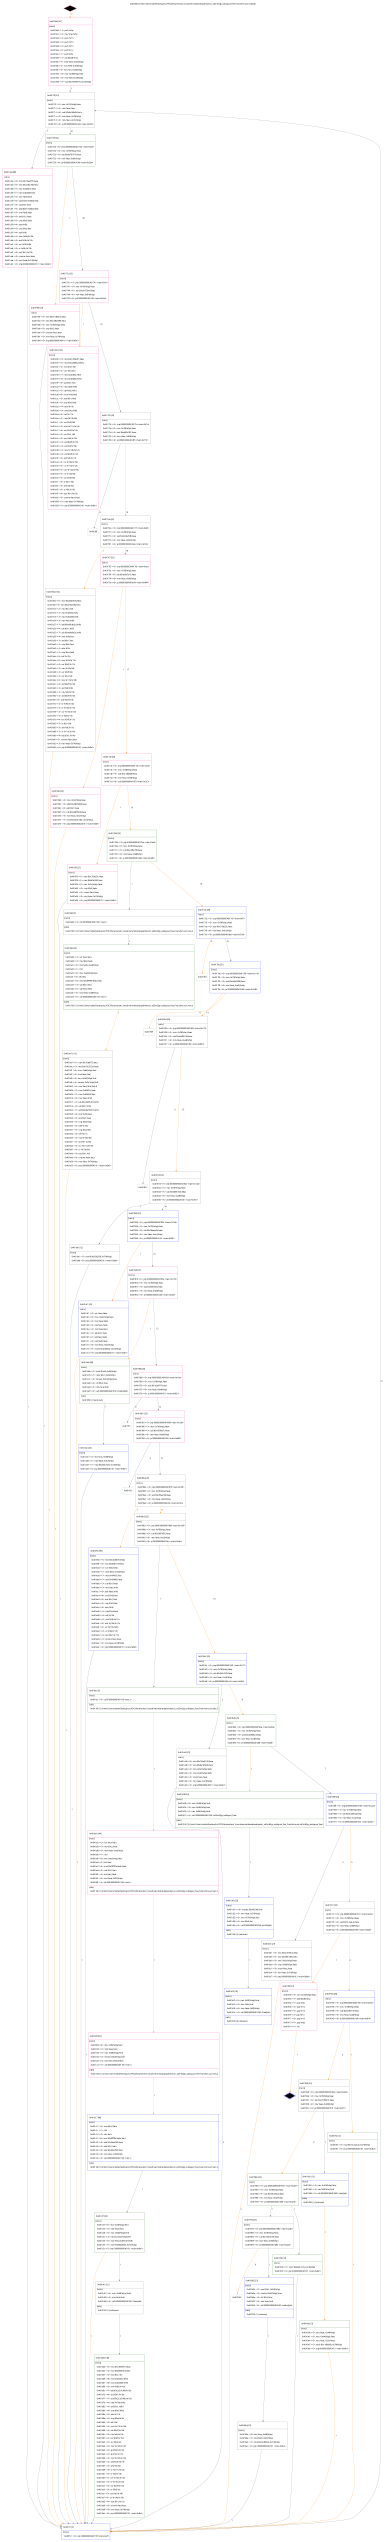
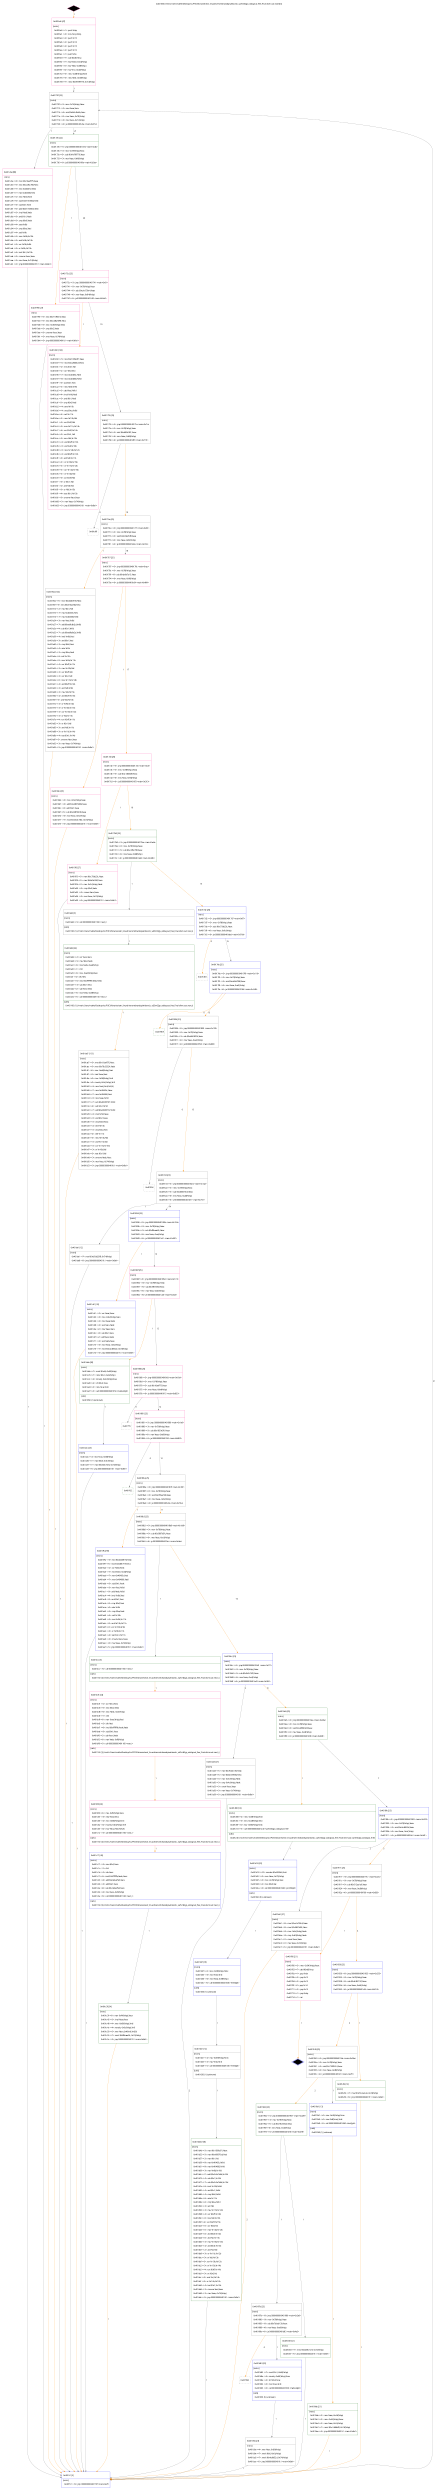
edge "0x401c3f [34]" -> "0x401d41 [12]": now "0x401d2f [18]" -> "0x401d41 [12]"
